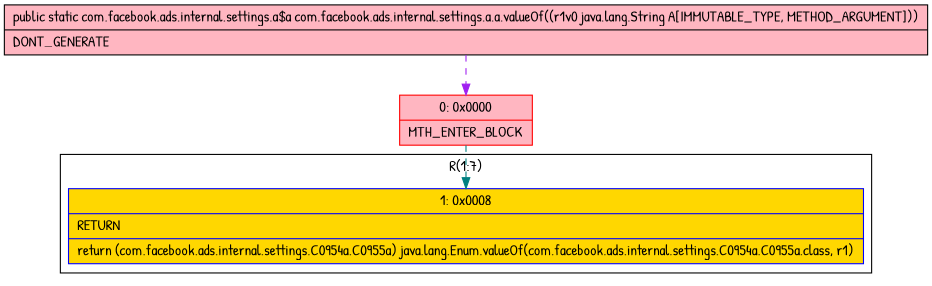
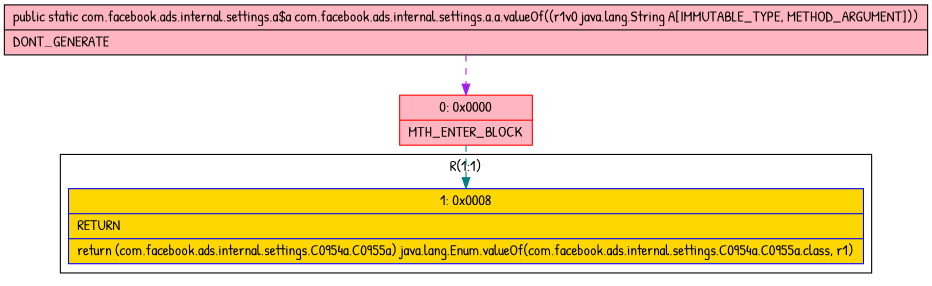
cluster "R(1:7)": label "R(1:7)" -> "R(1:1)"
